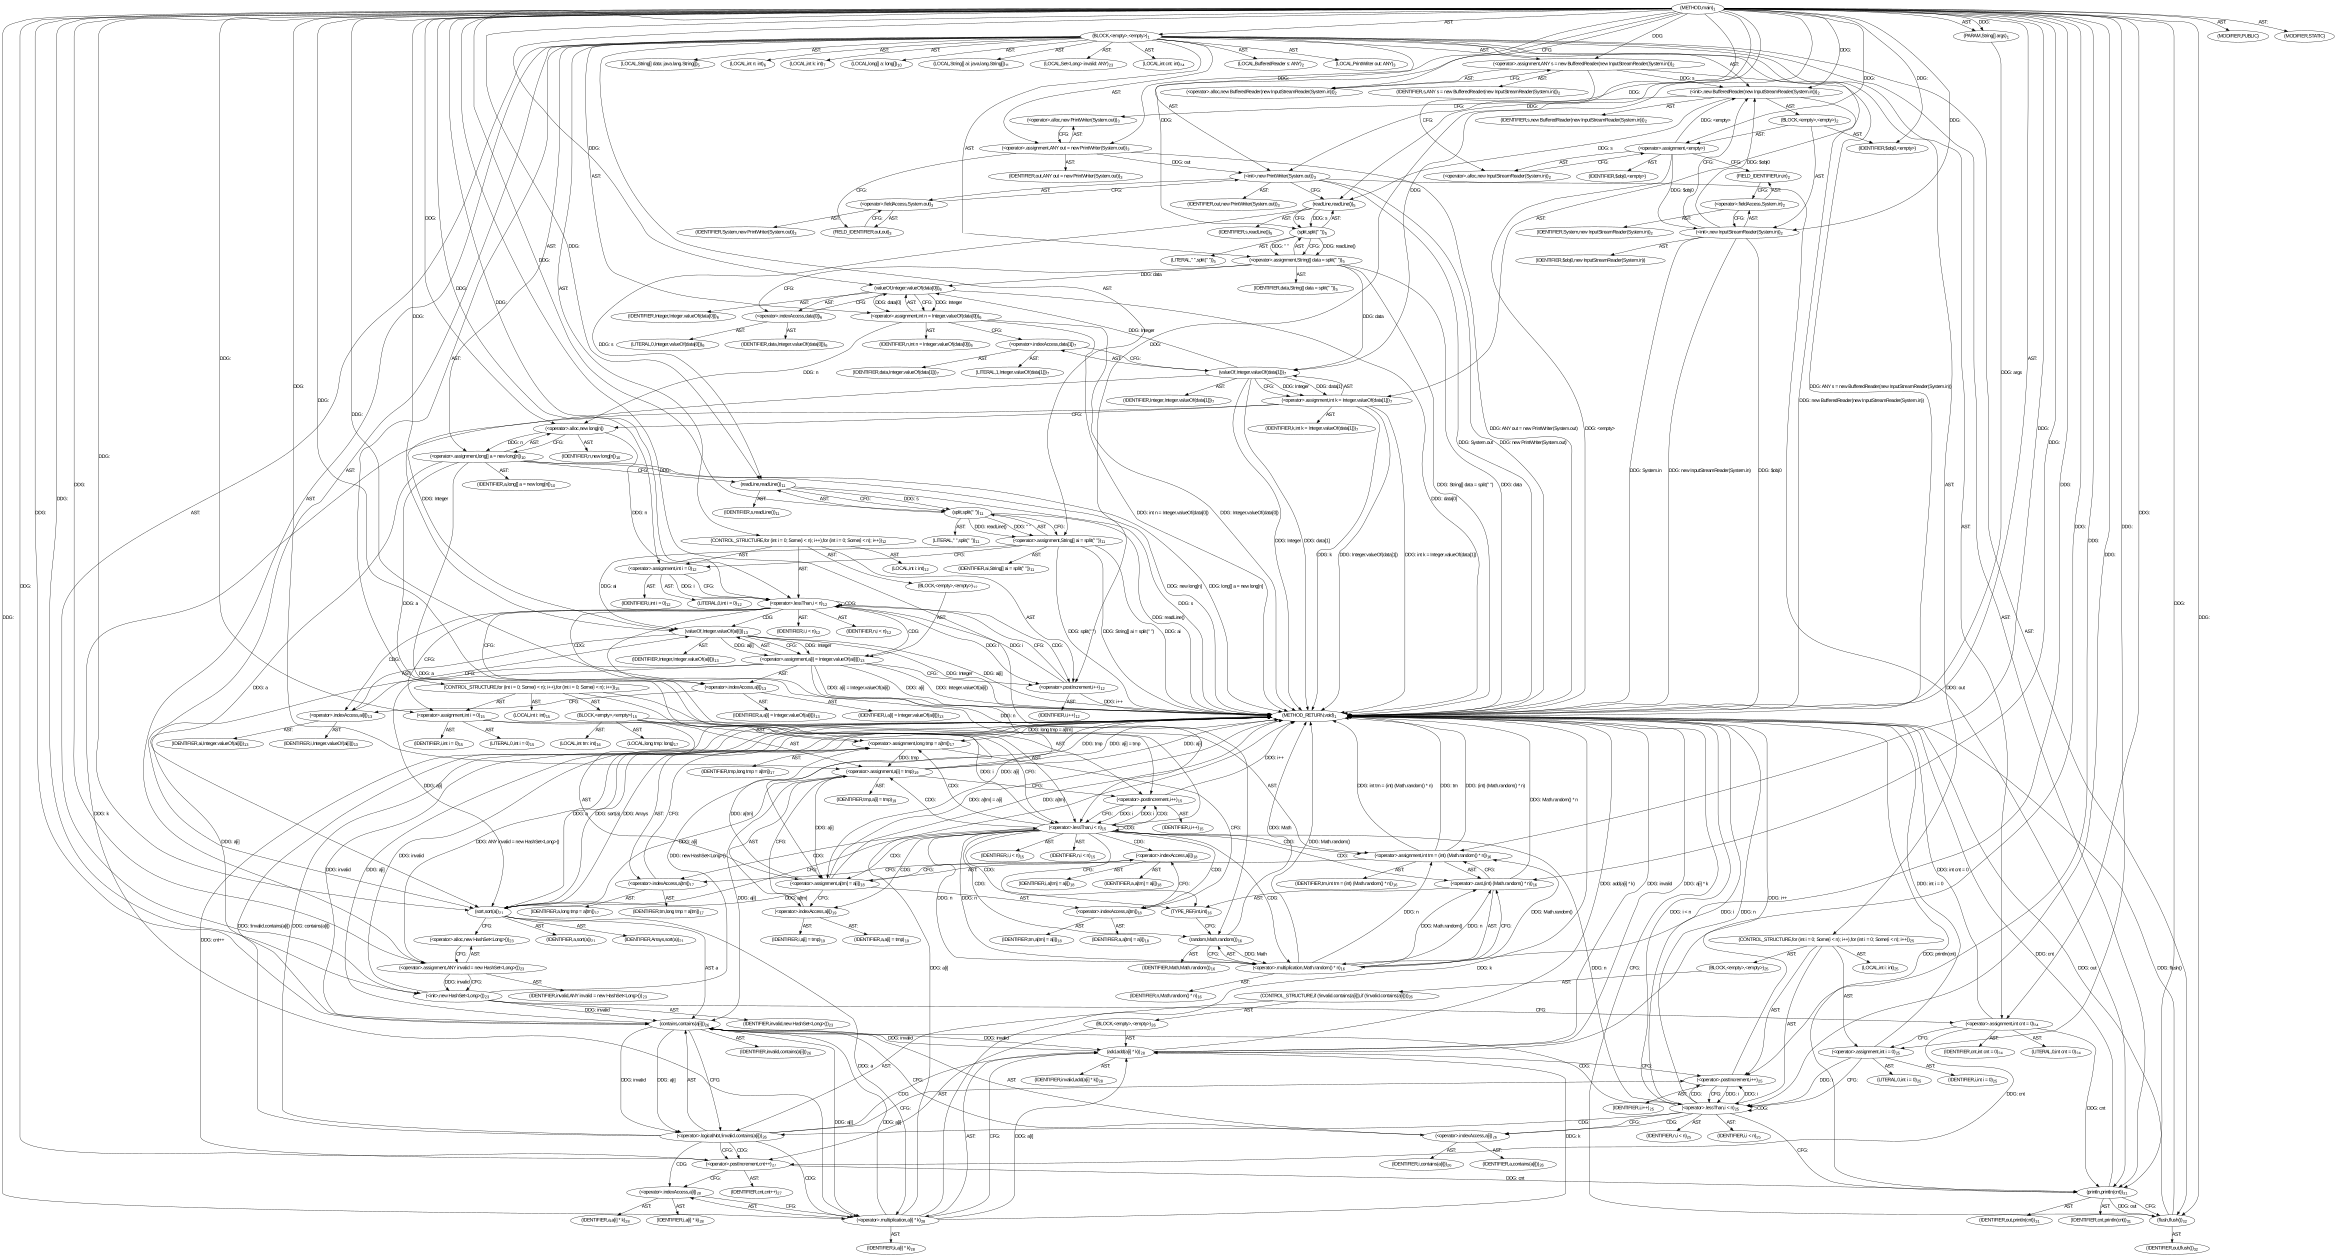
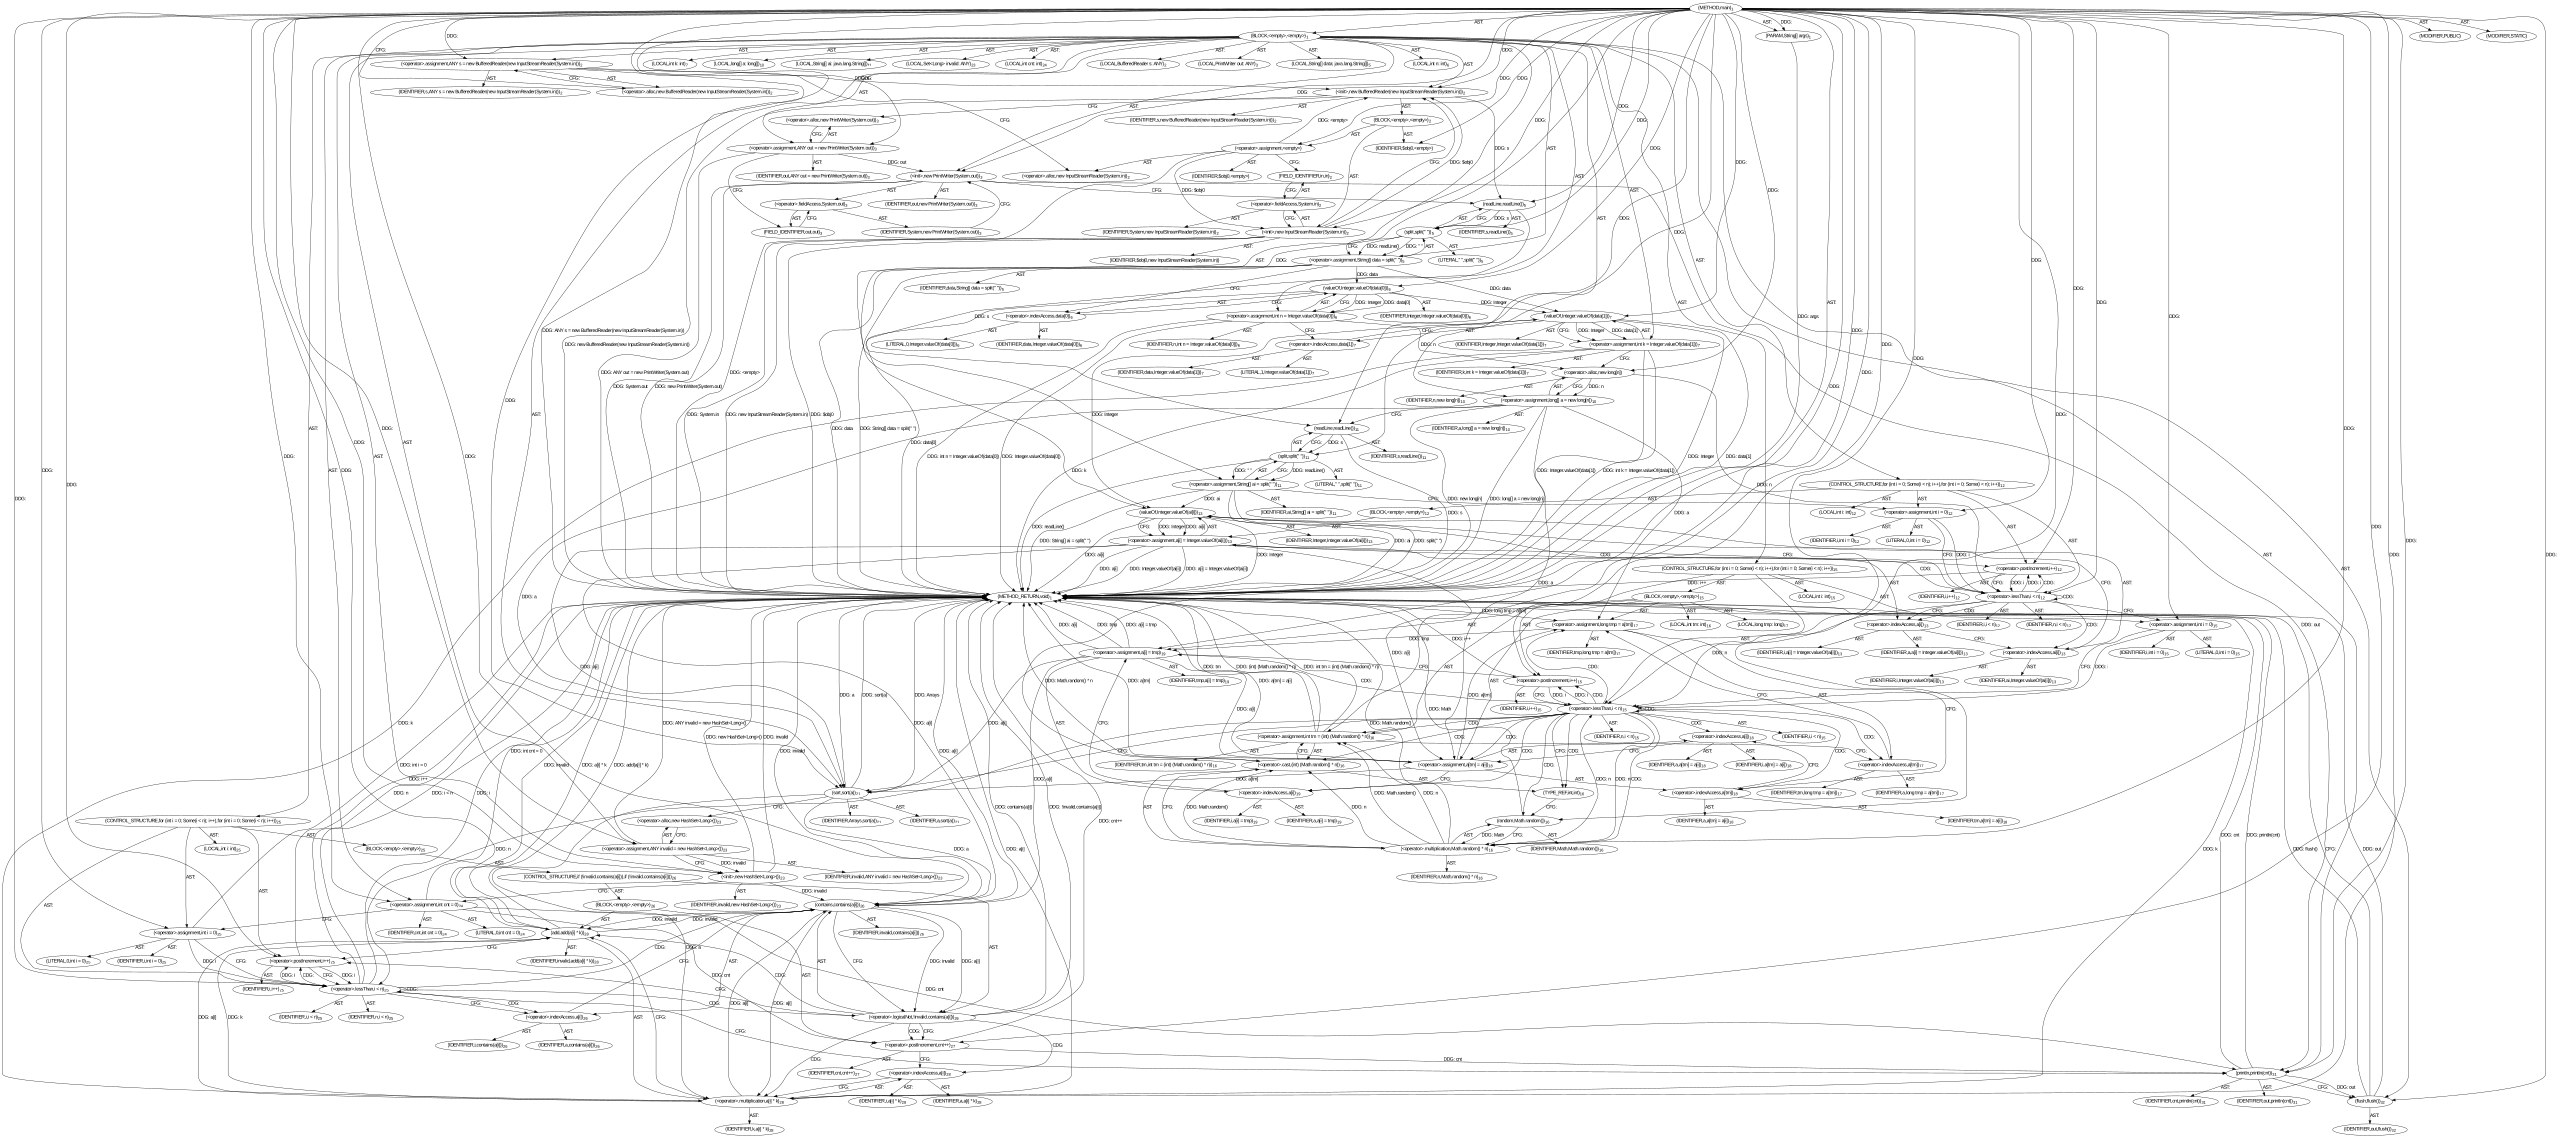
edge "(<operator>.alloc,new InputStreamReader(System.in))" -> "(<operator>.assignment,<empty>)": removed, label "CFG:"
edge "(<operator>.fieldAccess,System.out)" -> "(<init>,new PrintWriter(System.out))": now "(IDENTIFIER,System,new PrintWriter(System.out))" -> "(<init>,new PrintWriter(System.out))"
edge "(valueOf,Integer.valueOf(data[1]))" -> "(valueOf,Integer.valueOf(data[0]))": reversed
edge "(sort,sort(a))" -> "(contains,contains(a[i]))": label "AST: a" -> "DDG: a"
